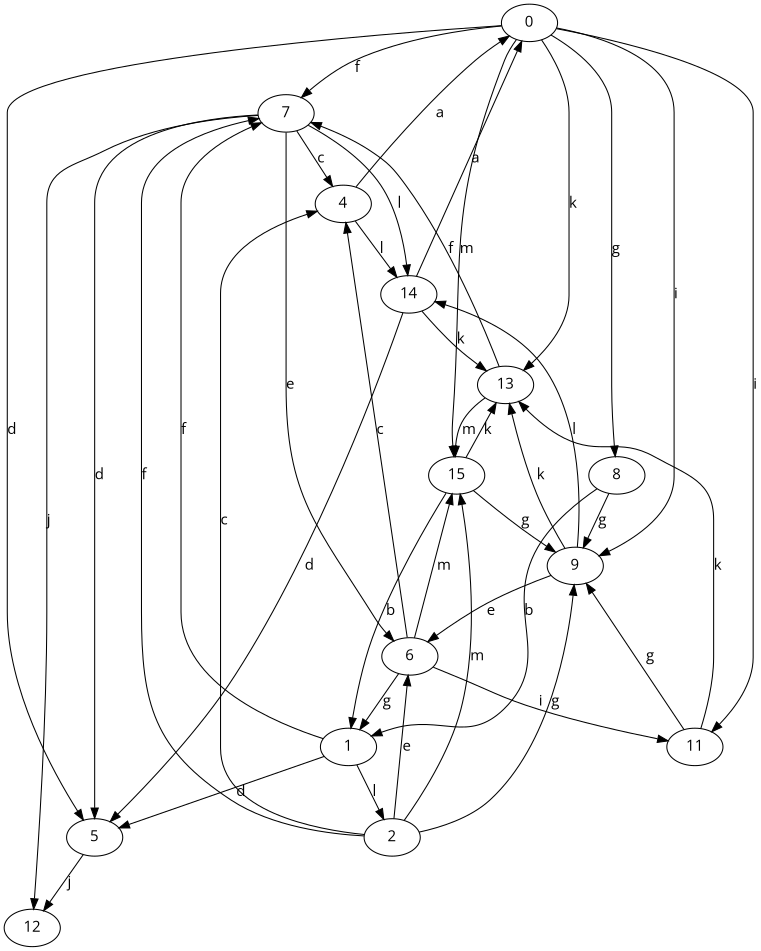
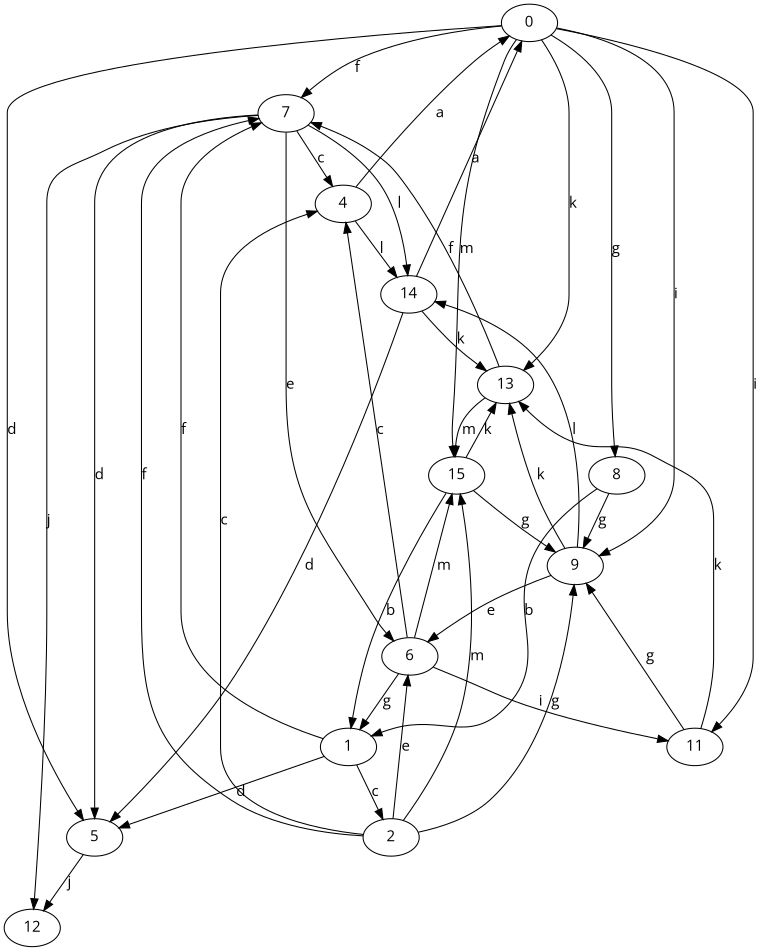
edge "1" -> "2": label "l" -> "c"
